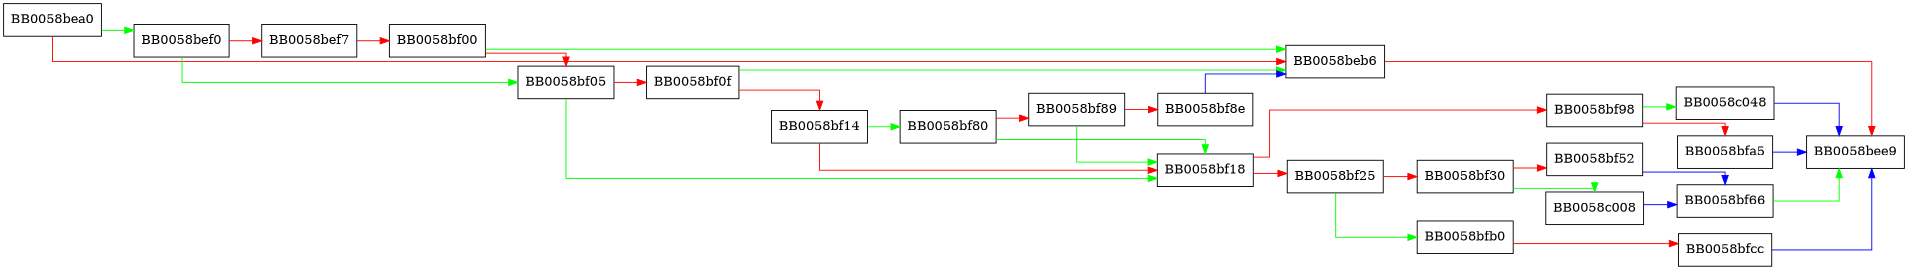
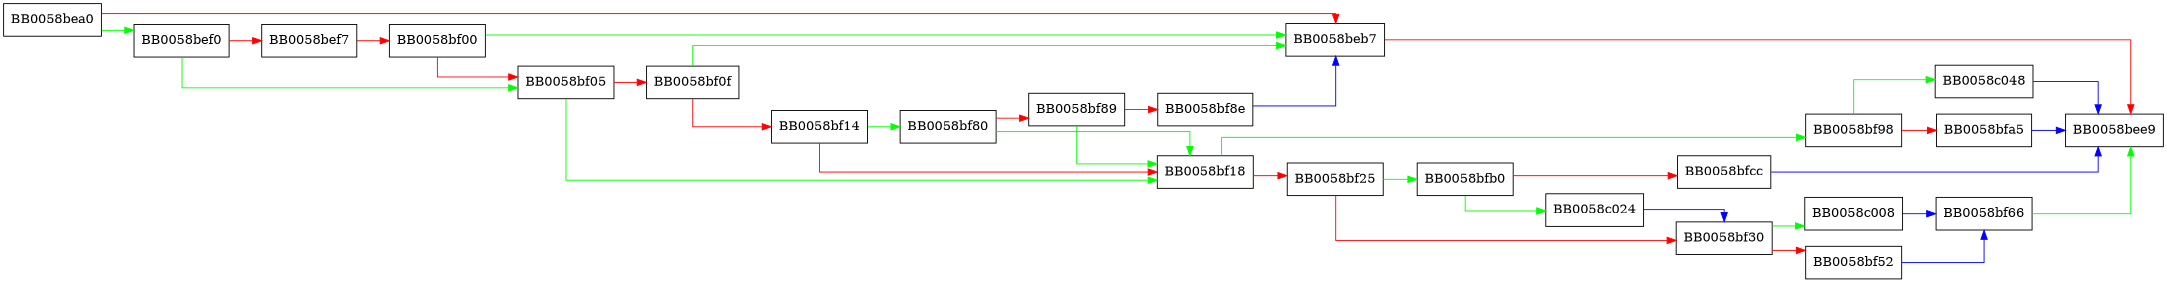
node "BB0058beb6": label "BB0058beb6" -> "BB0058beb7"
edge "BB0058bf18" -> "BB0058bf98": color red -> green
node "BB0058c024": added
